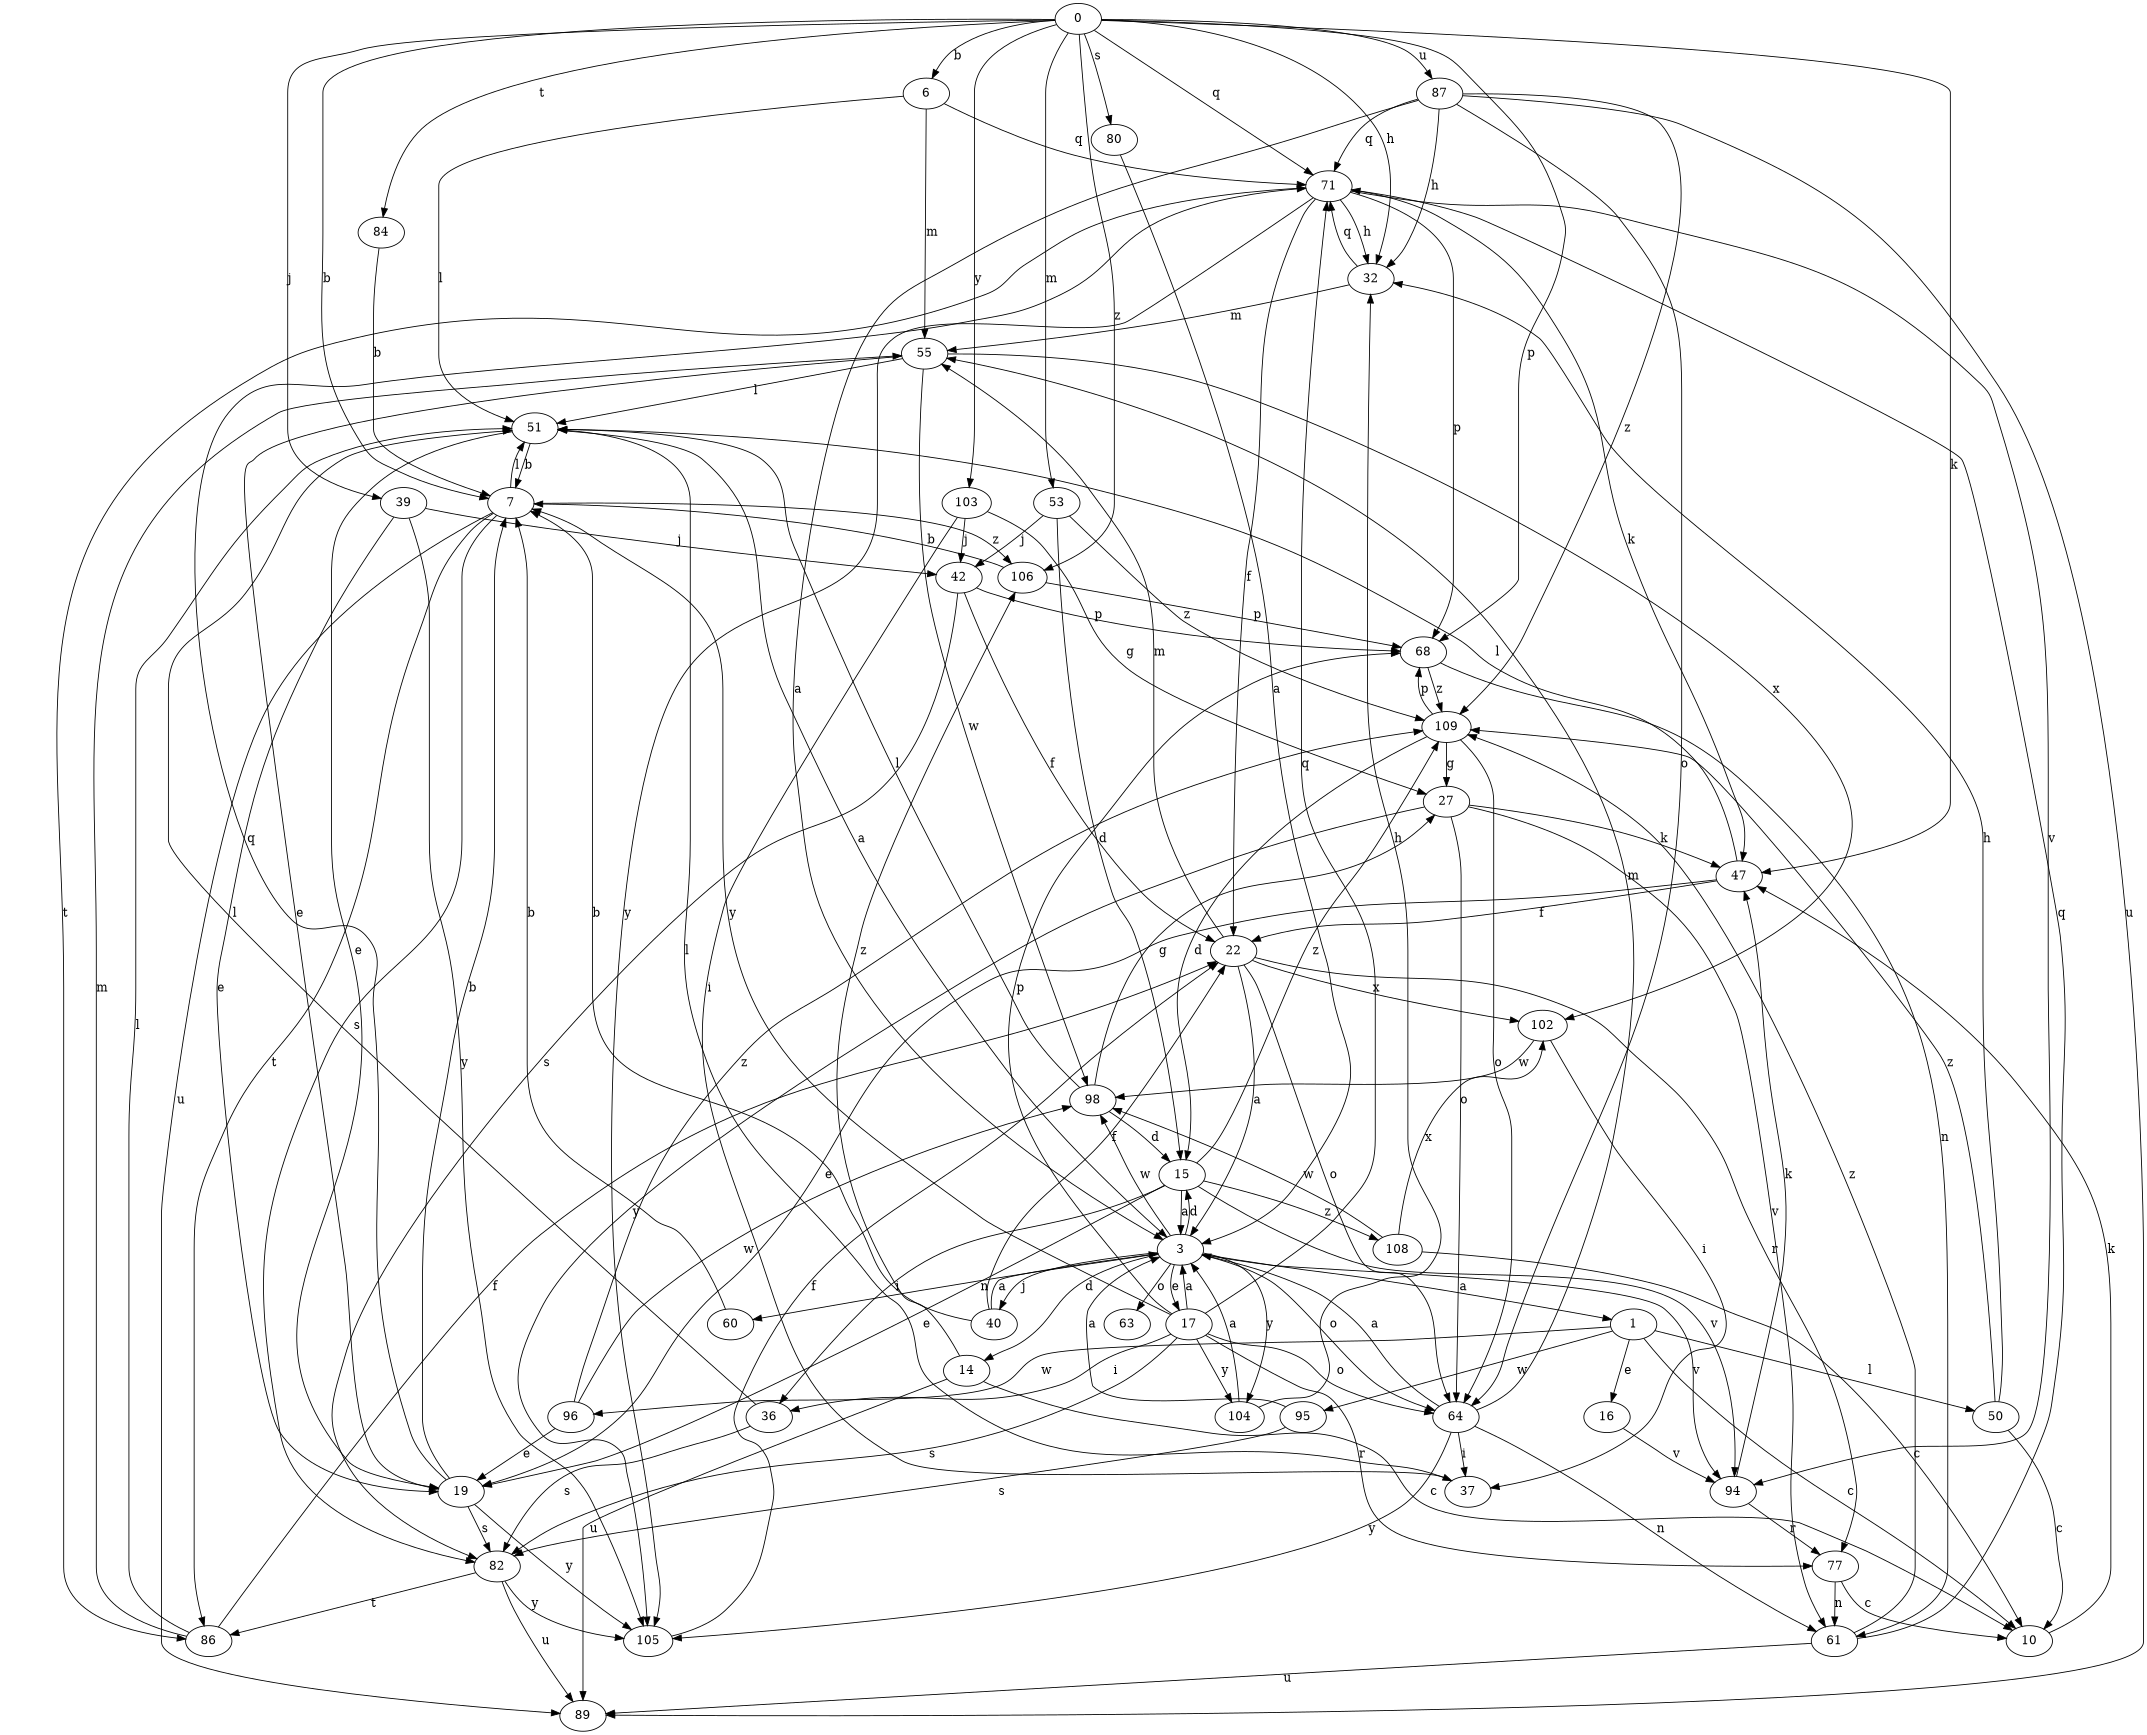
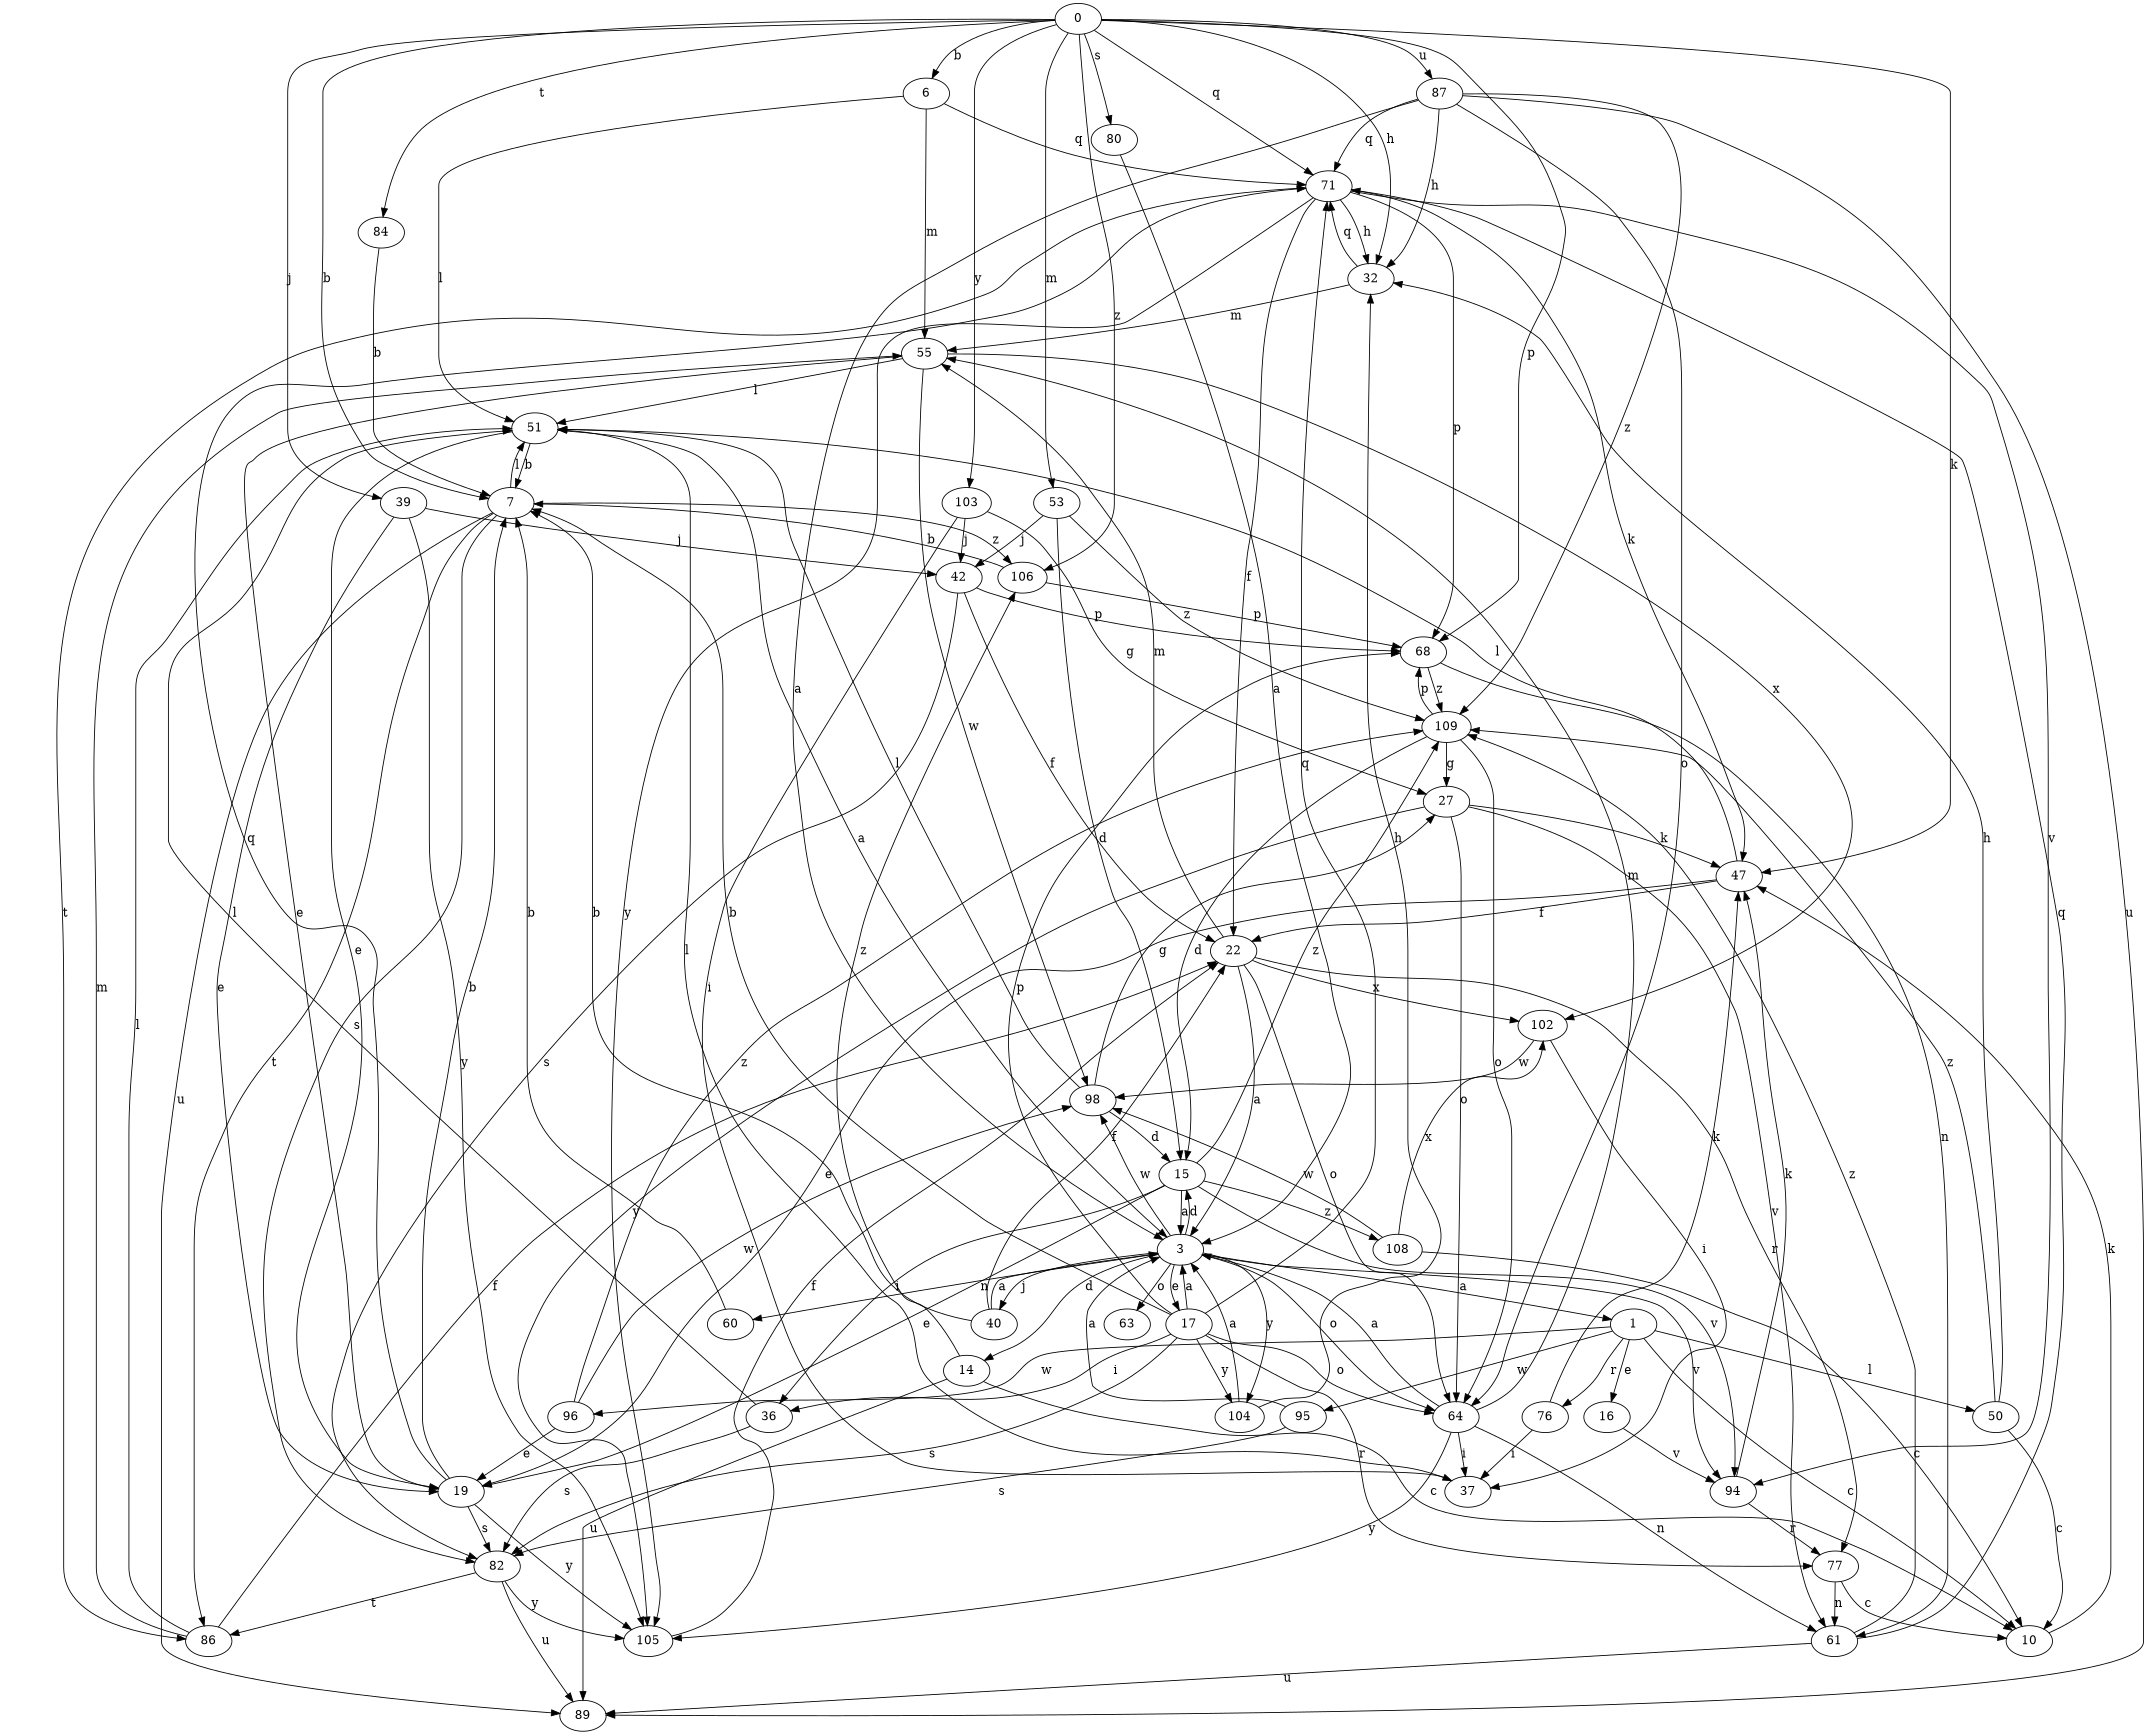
edge "17" -> "7": label "y" -> "b"
node "76": added
